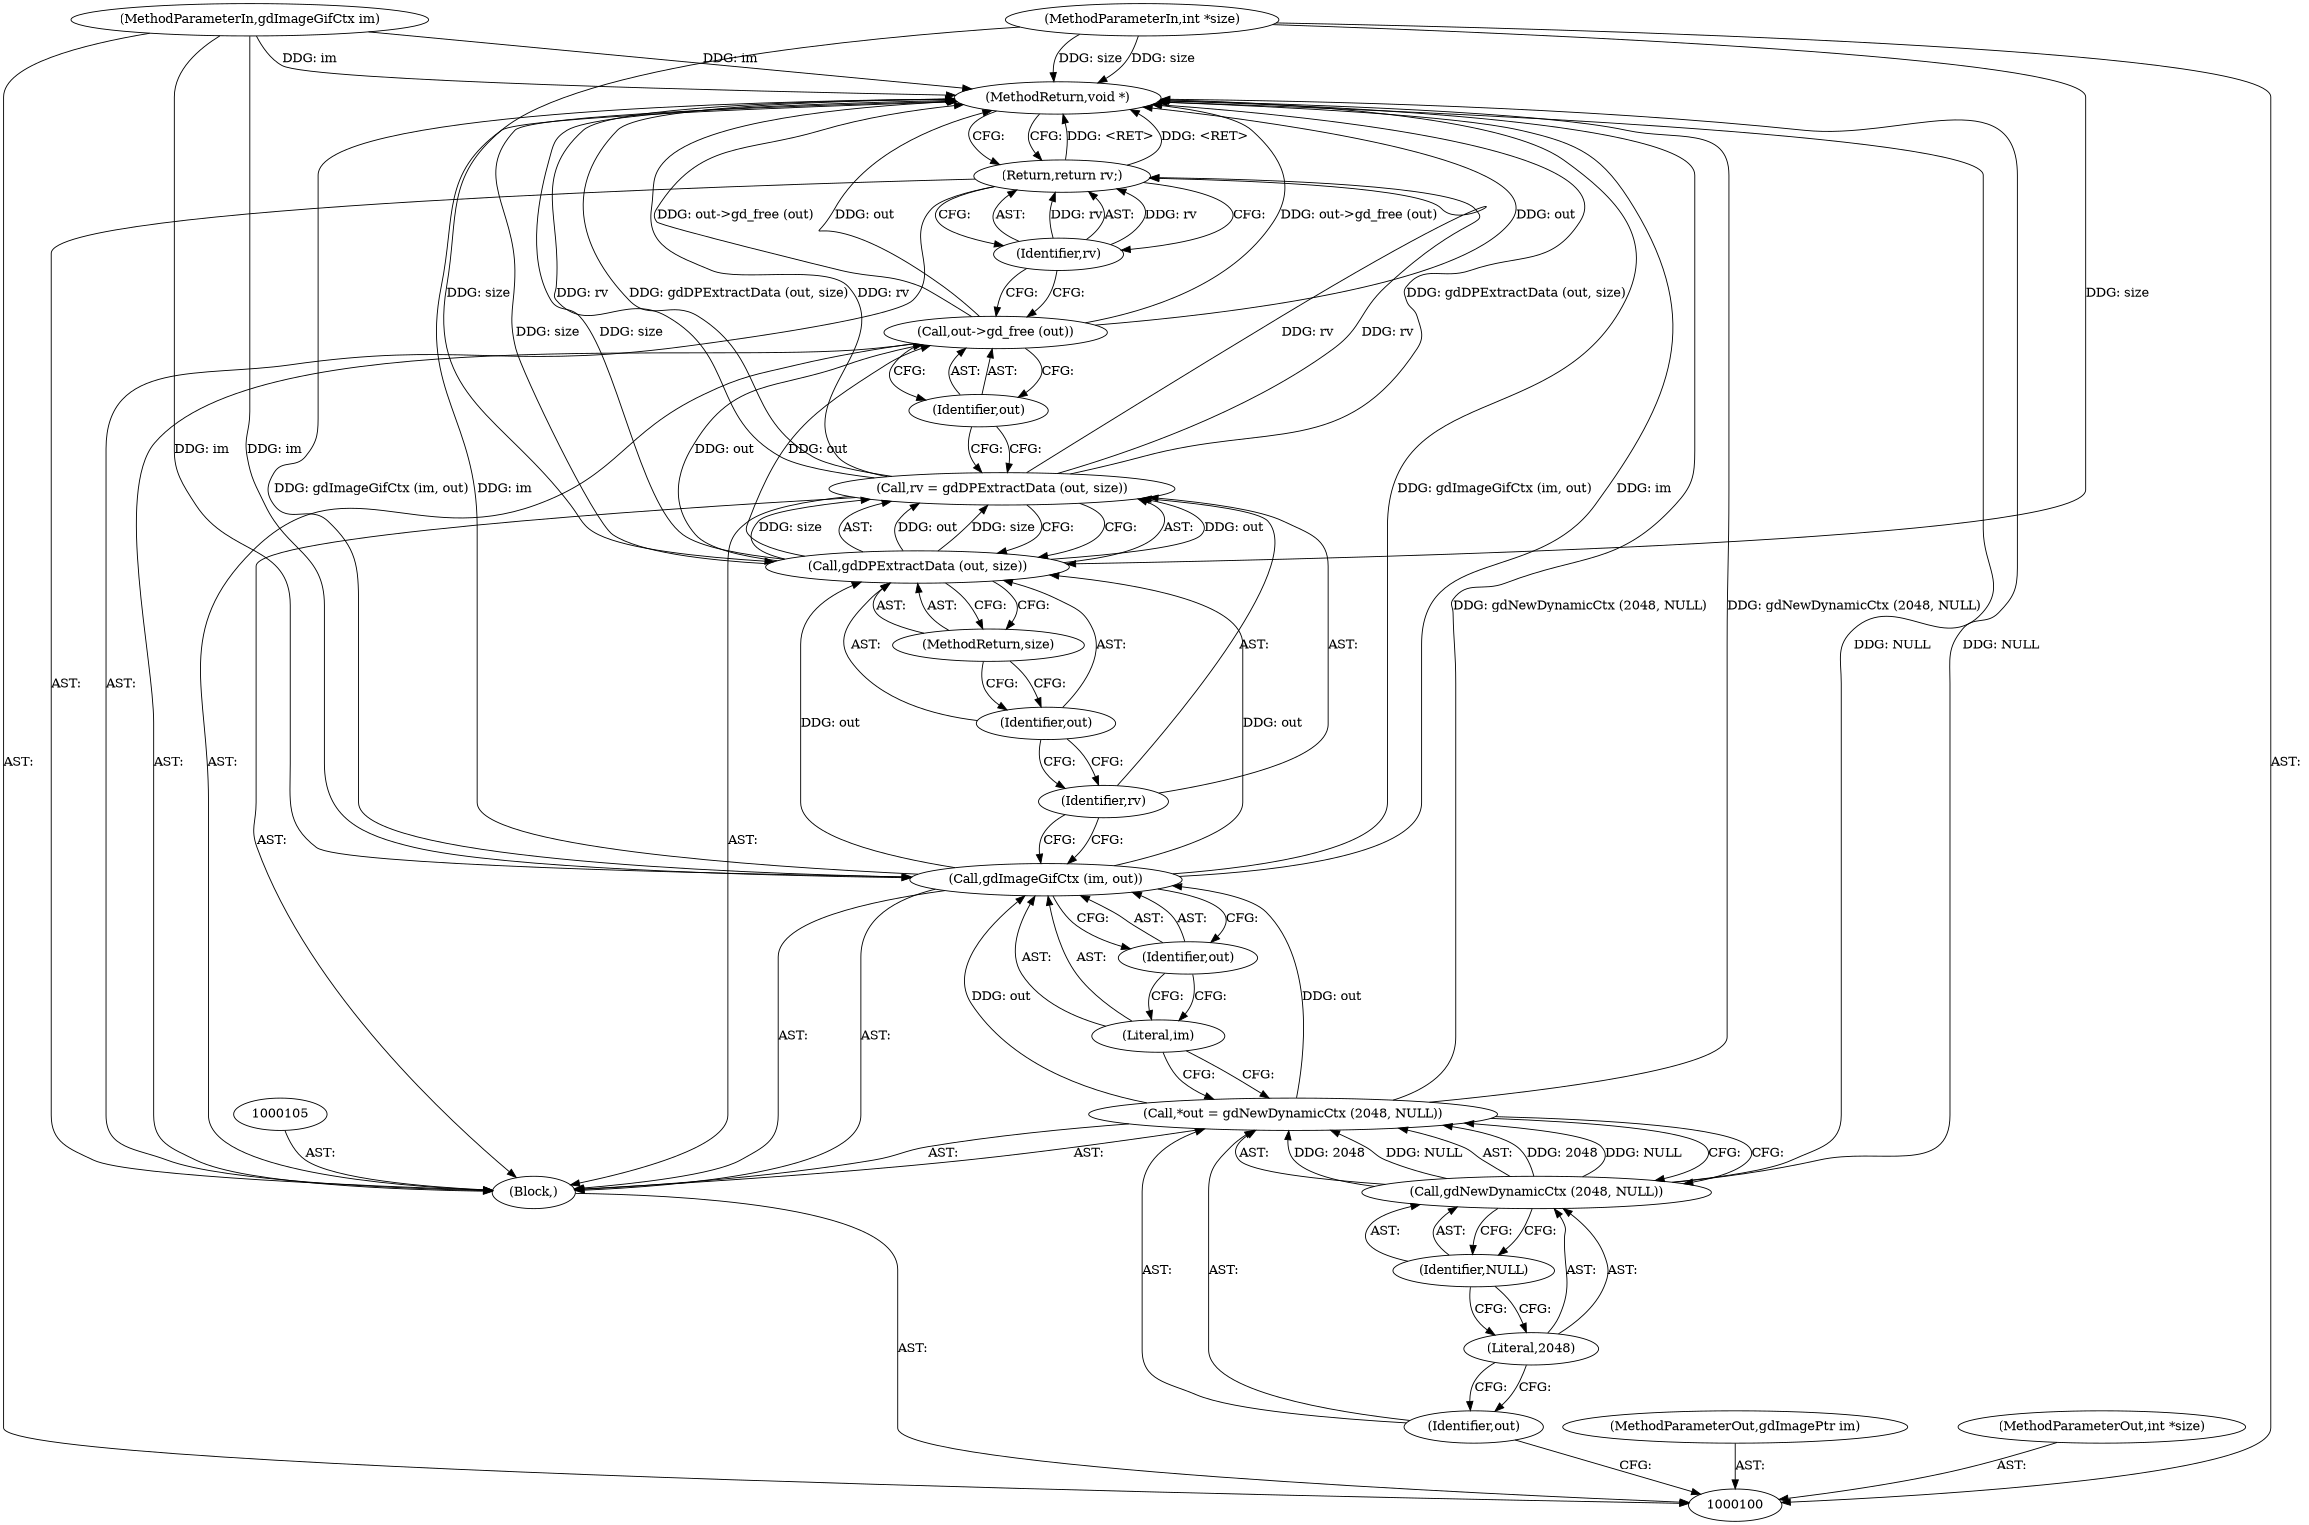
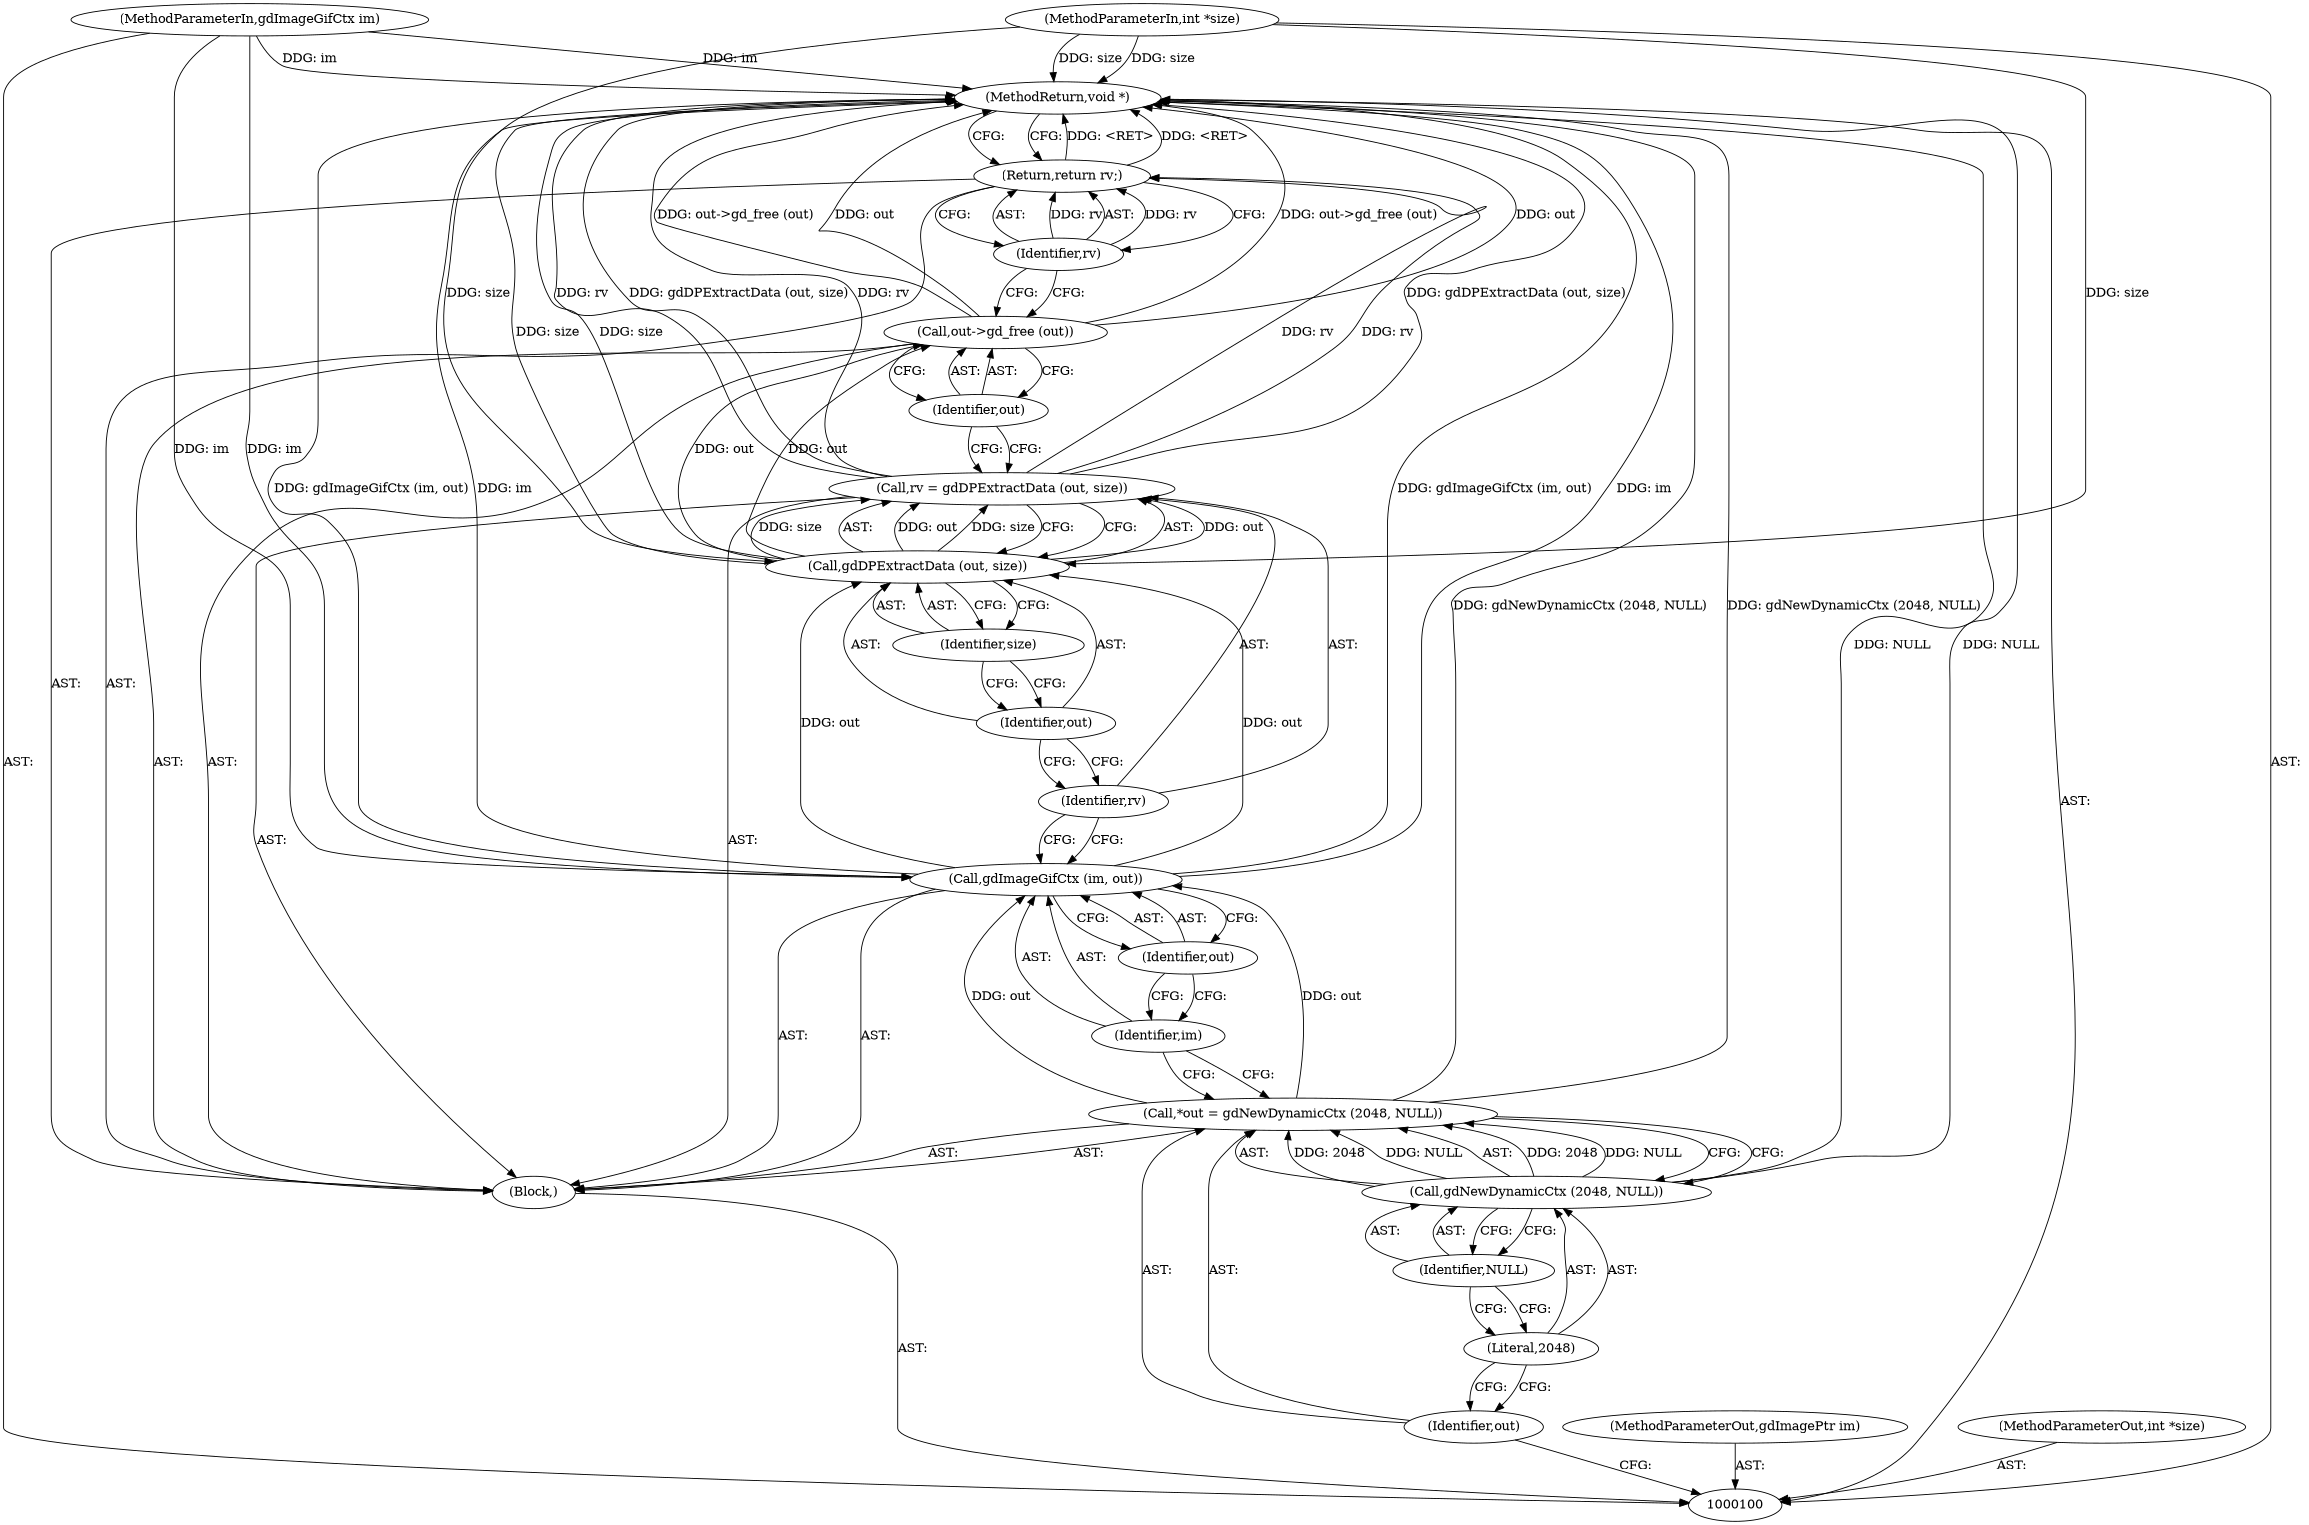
edge "(MethodReturn,void *)" -> "1000100": added, label "AST:"
node "(MethodReturn,size)": label "(MethodReturn,size)" -> "(Identifier,size)"
node "(Literal,im)": label "(Literal,im)" -> "(Identifier,im)"
node "1000105": removed
